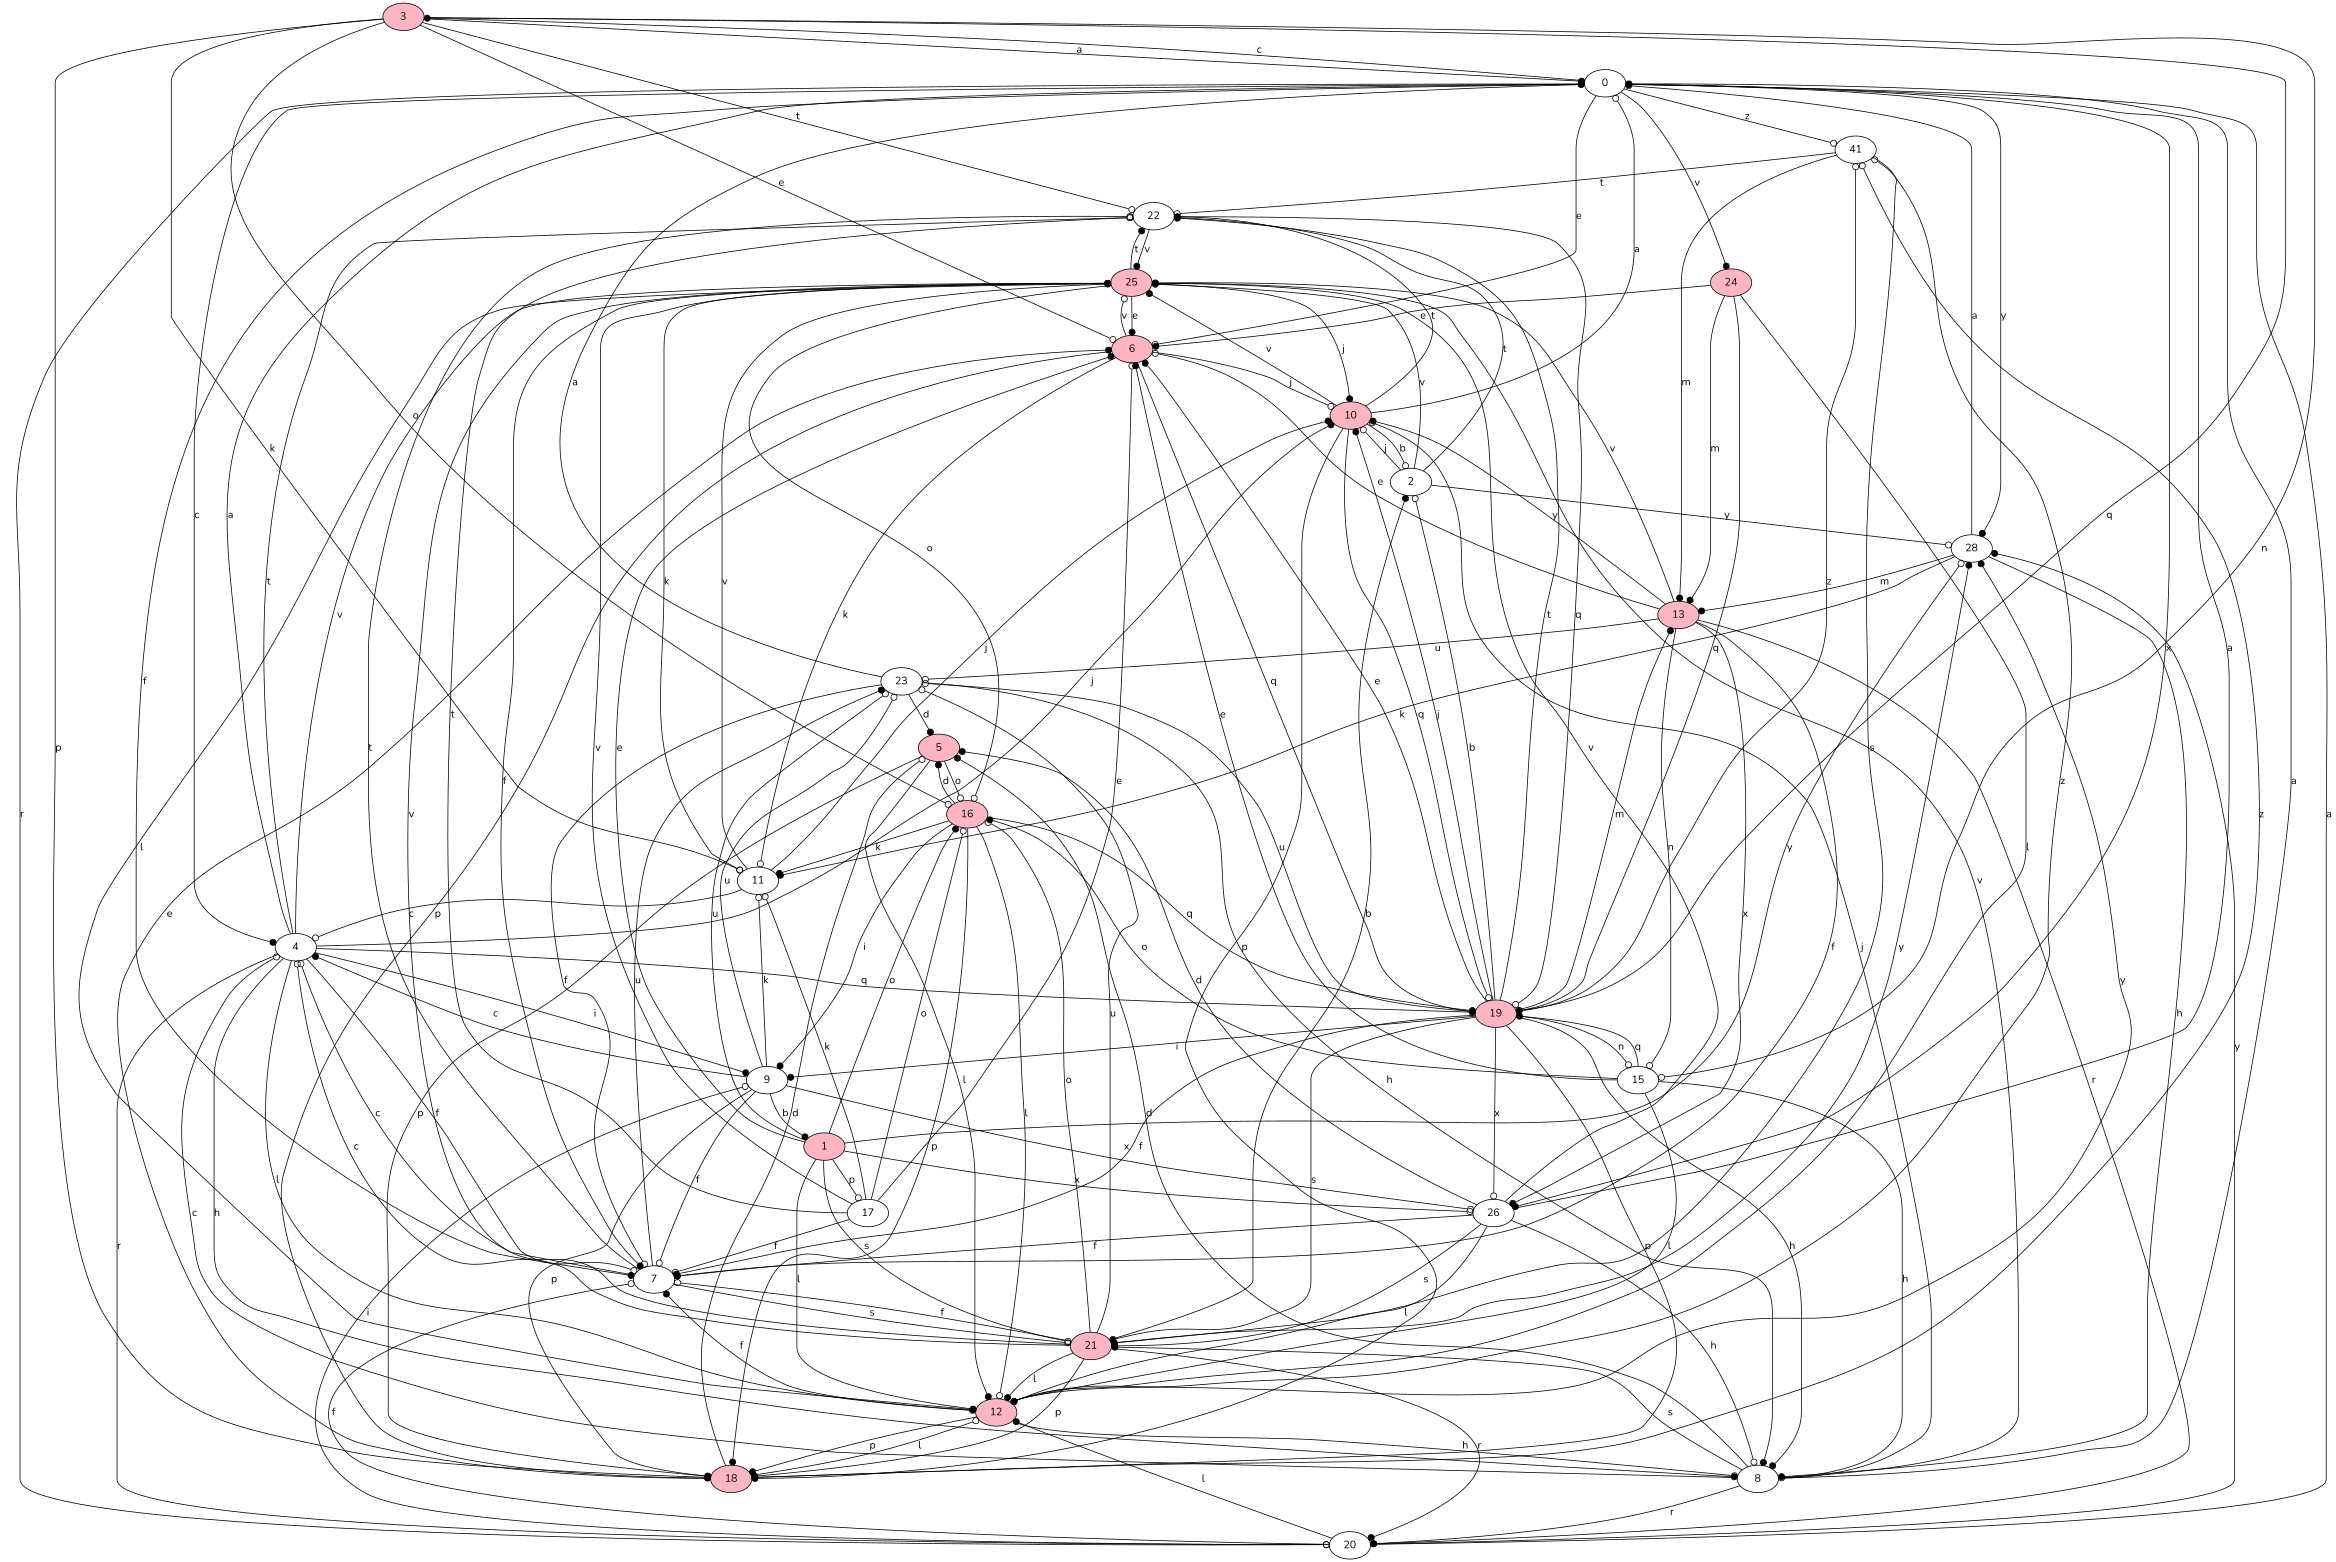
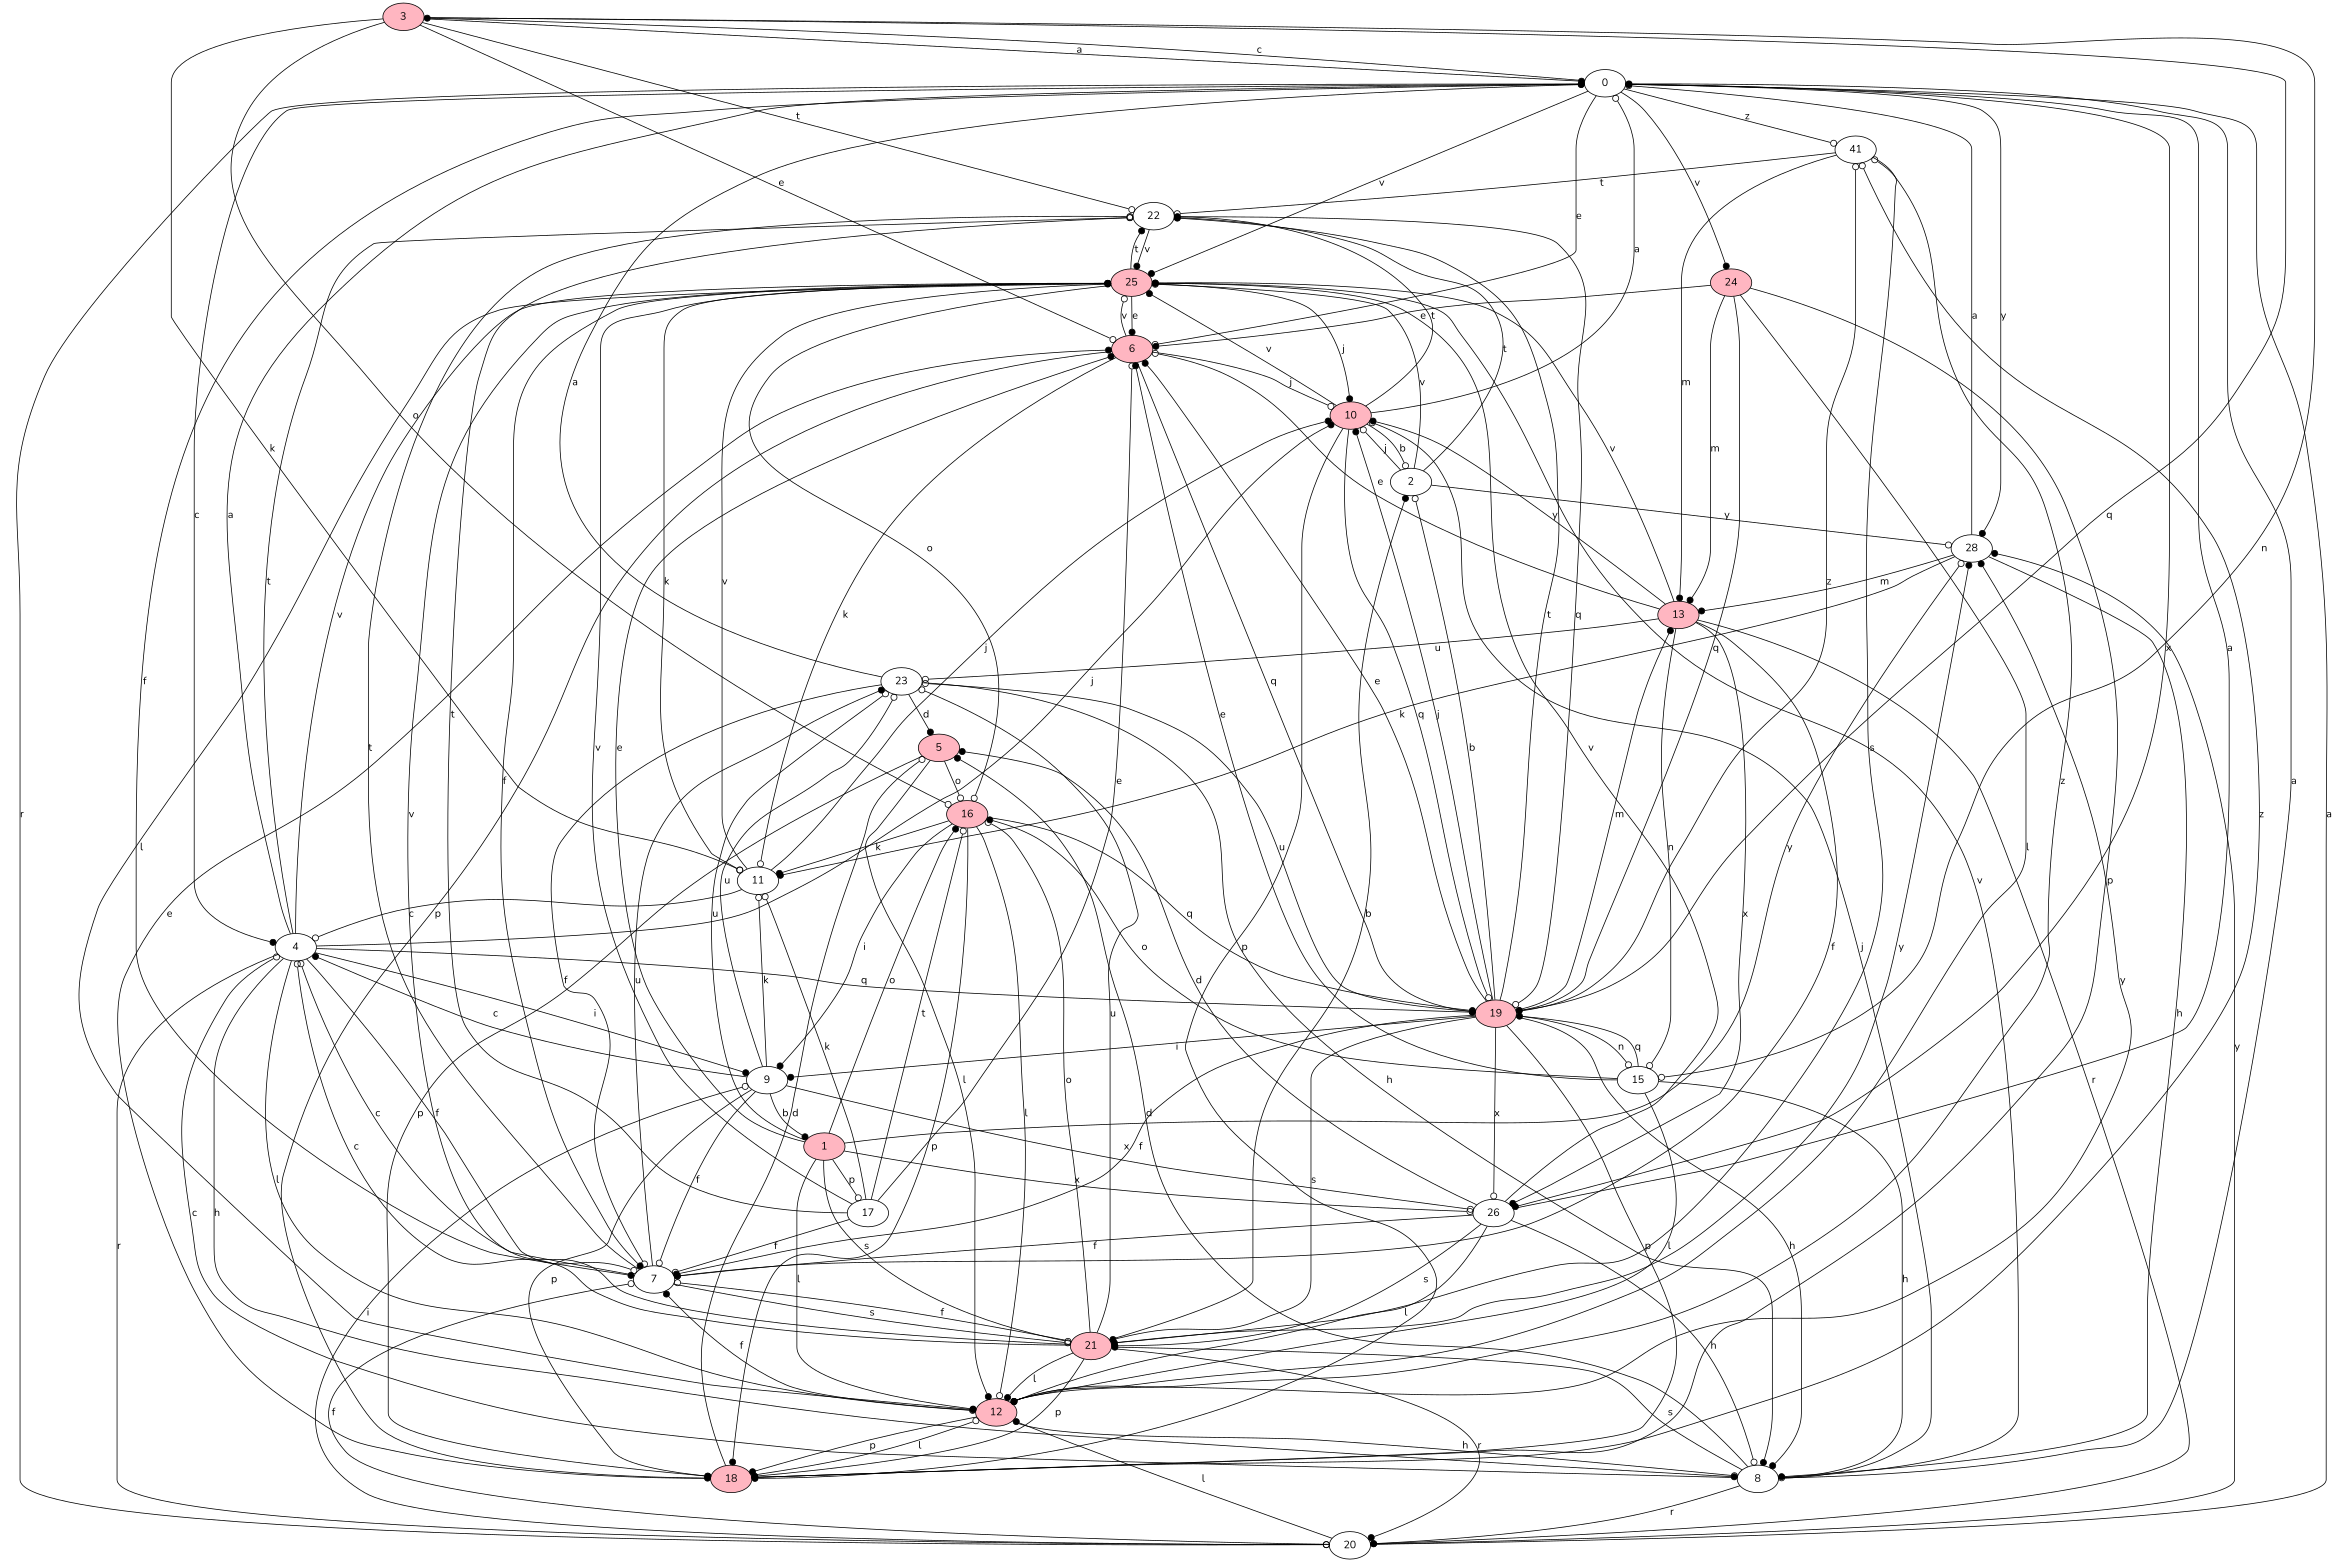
edge "0" -> "25": added, label "v"
edge "16" -> "5": removed, label "d"
edge "3" -> "18": now "24" -> "18"
edge "17" -> "16": label "o" -> "t"
